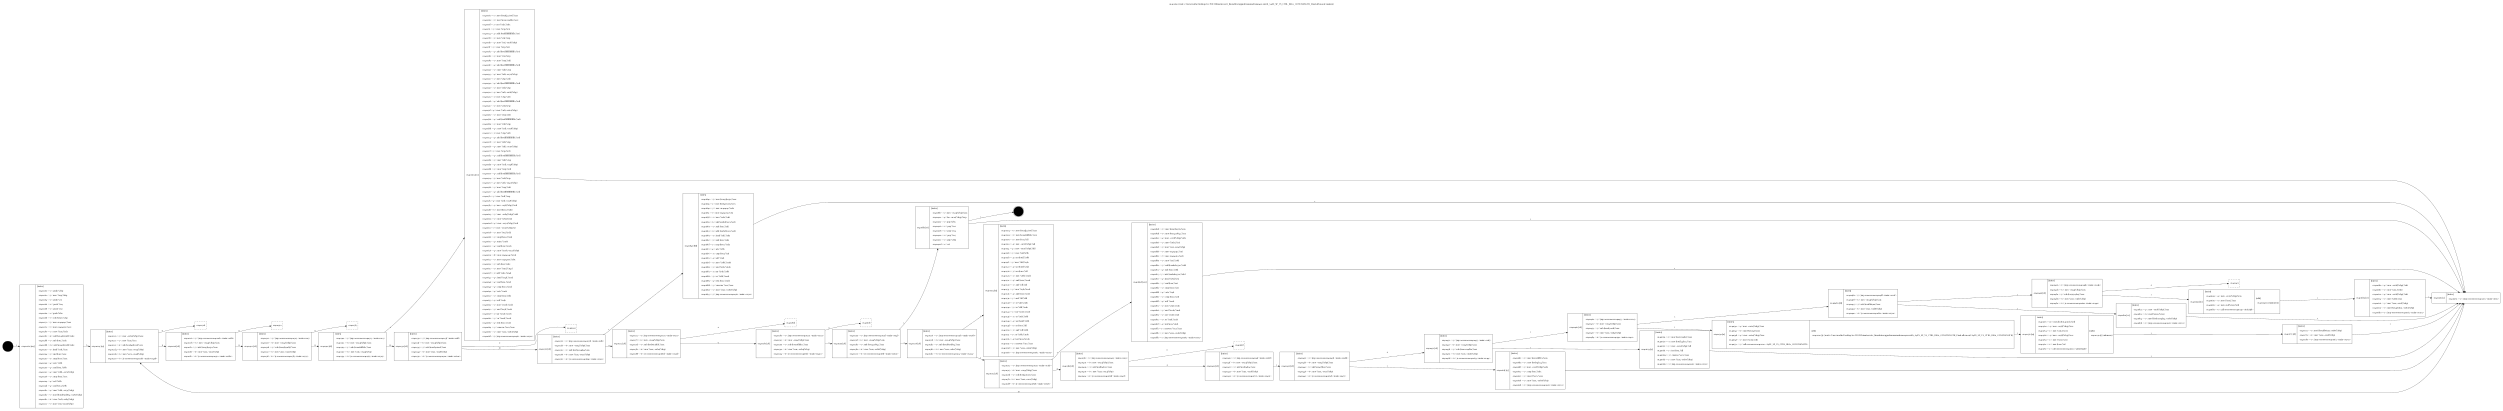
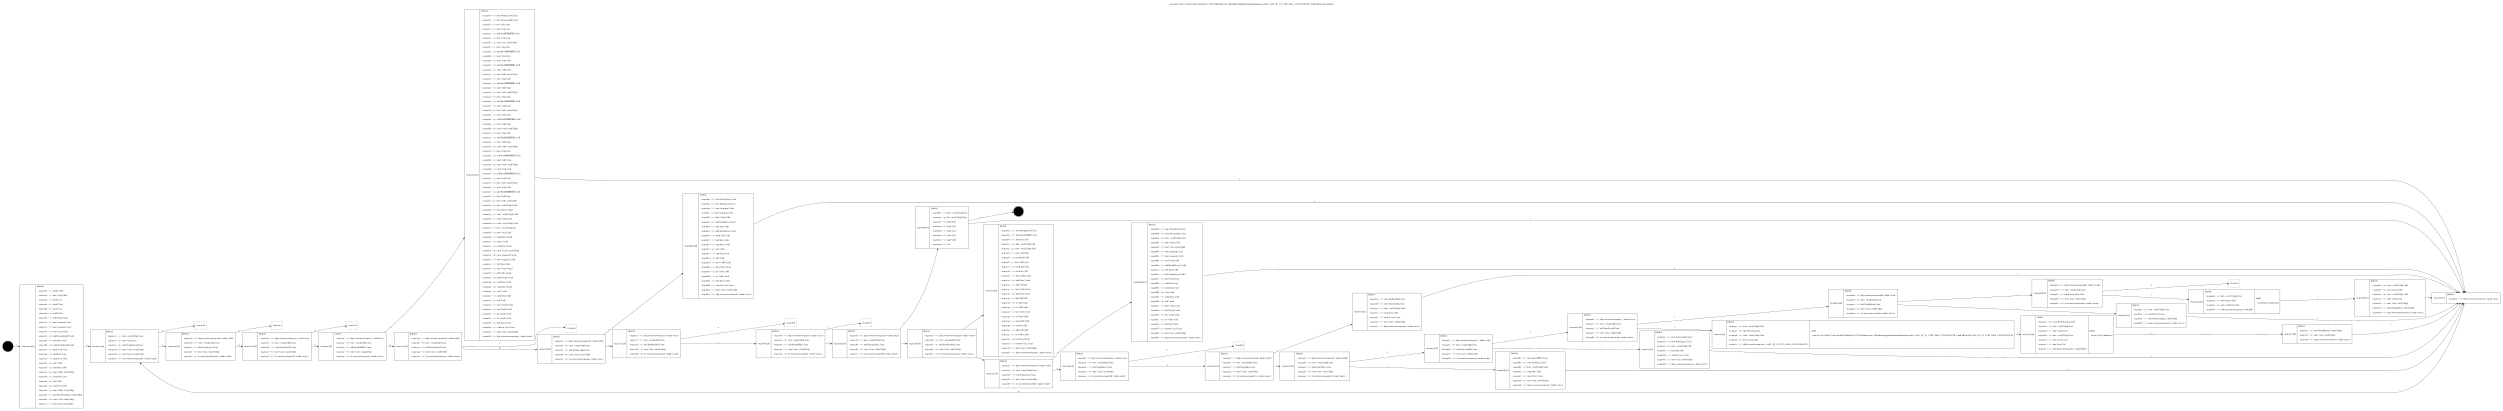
node "0x401726 [27]": added
